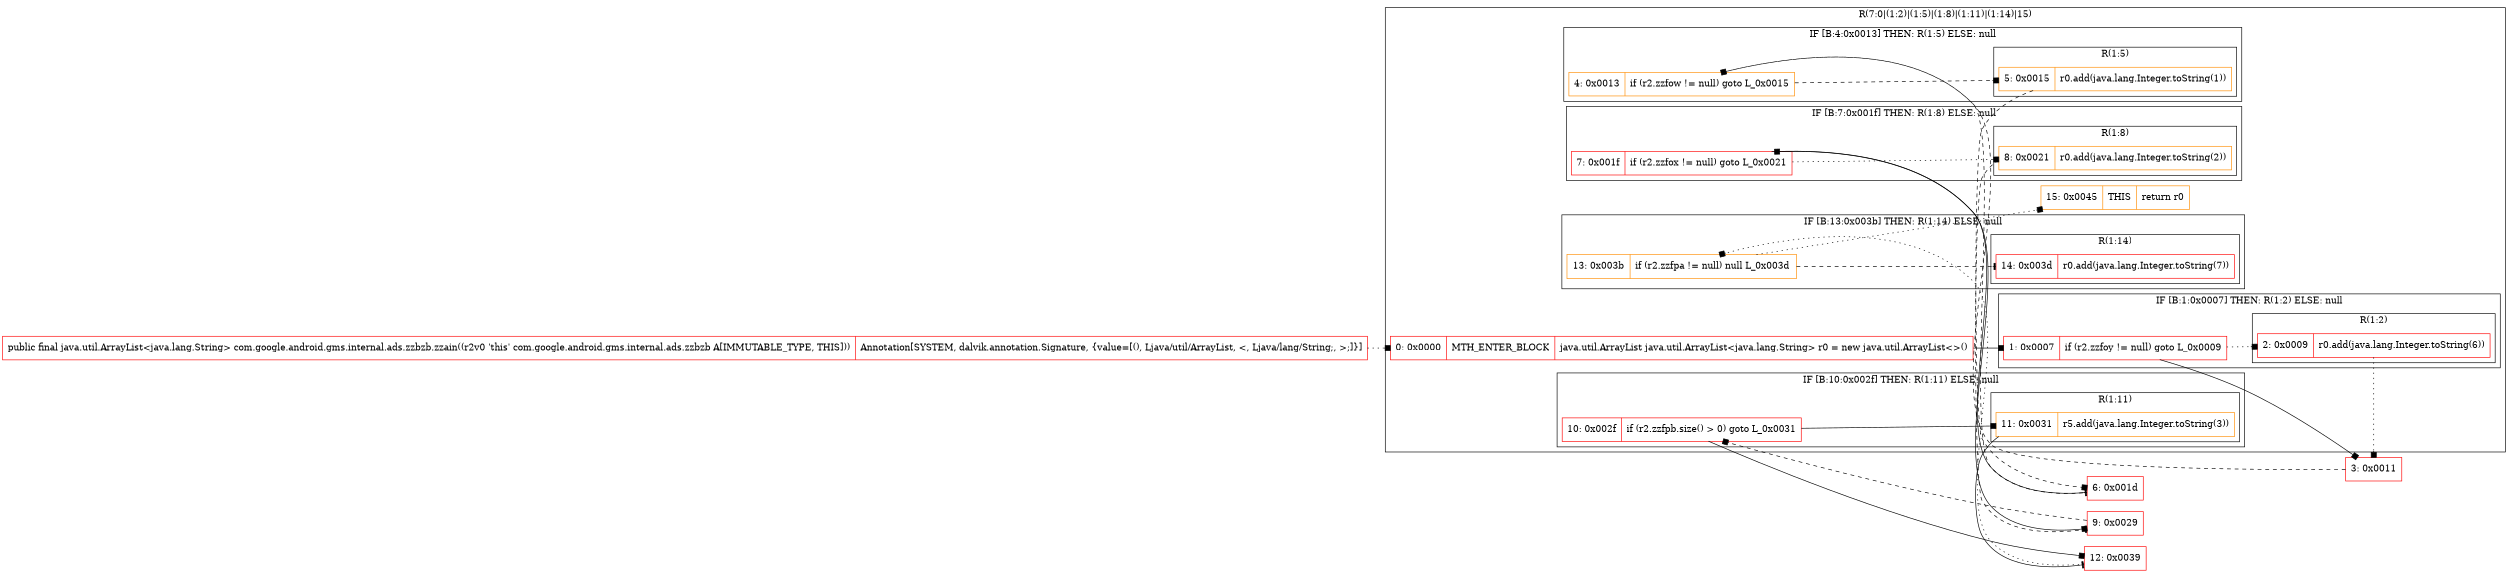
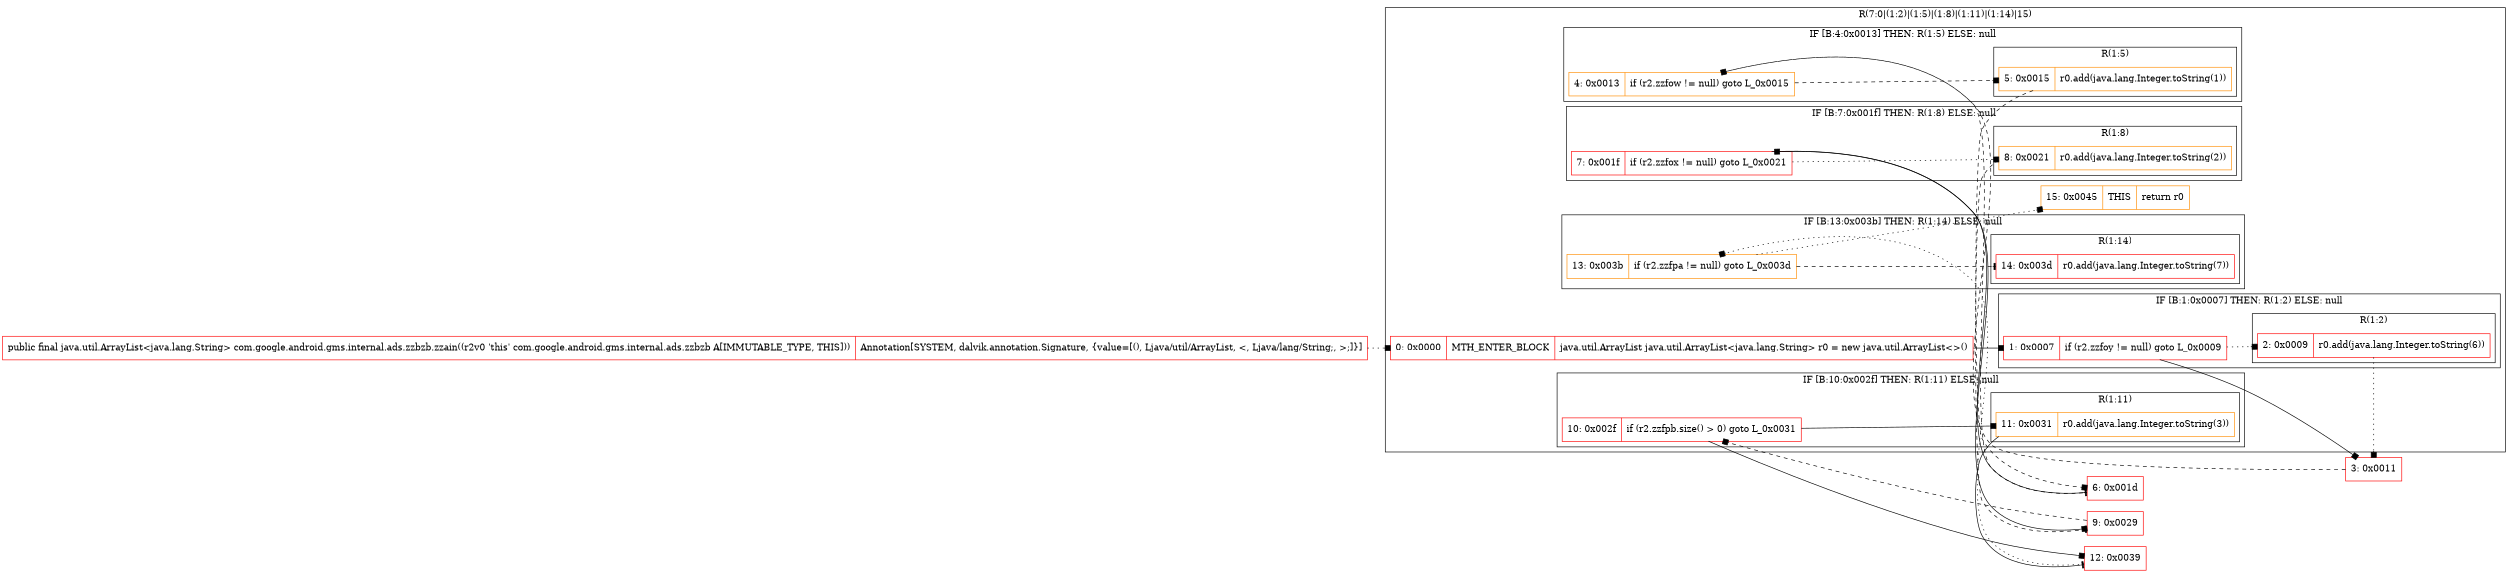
node "13: 0x003b": text "if (r2.zzfpa != null) null L_0x003d" -> "if (r2.zzfpa != null) goto L_0x003d"
node "11: 0x0031": text "r5.add(java.lang.Integer.toString(3))" -> "r0.add(java.lang.Integer.toString(3))"
